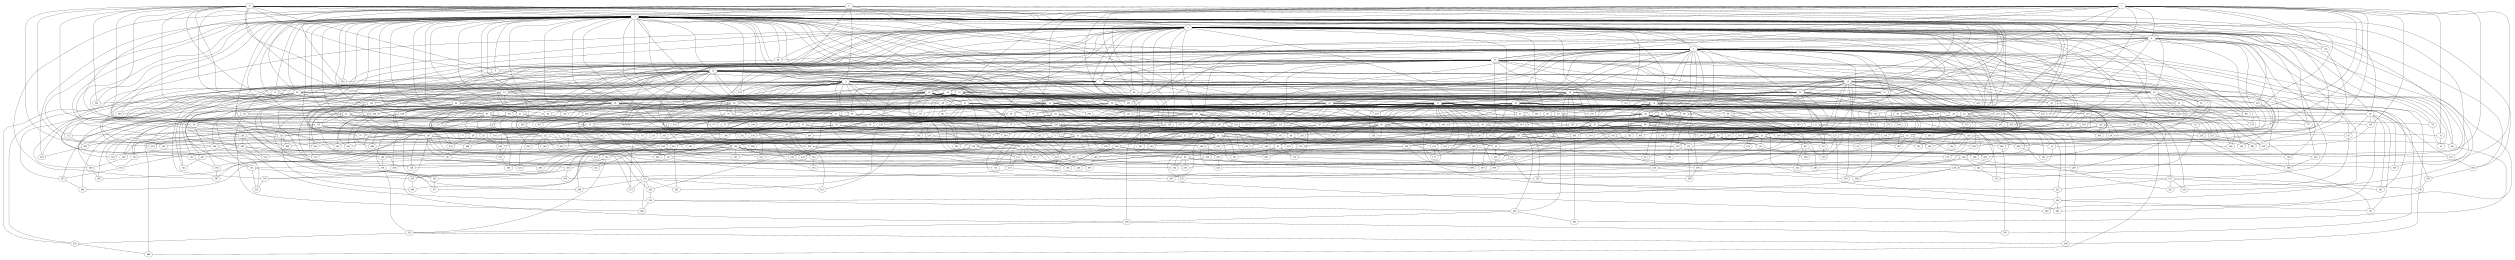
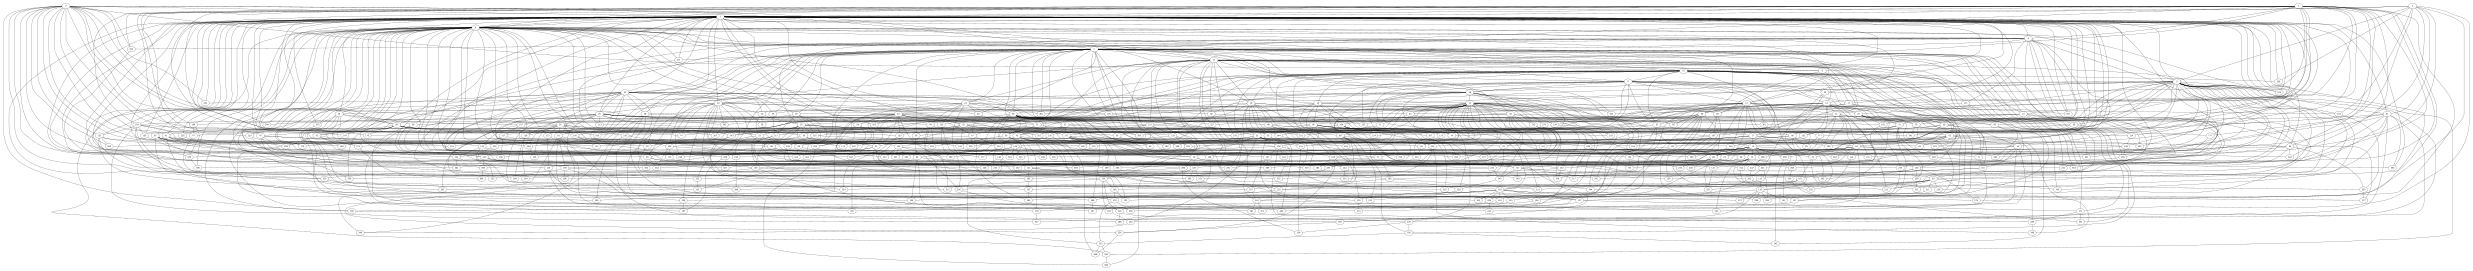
edge "7" -- "27": now "134" -- "27"
edge "46" -- "133": now "46" -- "301"
edge "36" -- "111": now "36" -- "94"
edge "115" -- "125": now "117" -- "125"
edge "5" -- "189": now "5" -- "296"
edge "26" -- "166": now "84" -- "166"
edge "359" -- "385": now "306" -- "385"
